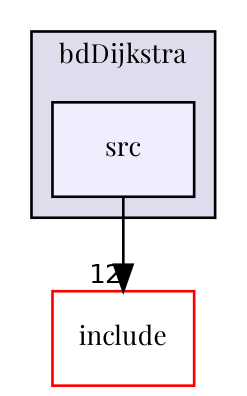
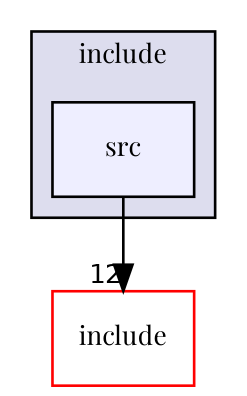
cluster "bdDijkstra": label "bdDijkstra" -> "include"
